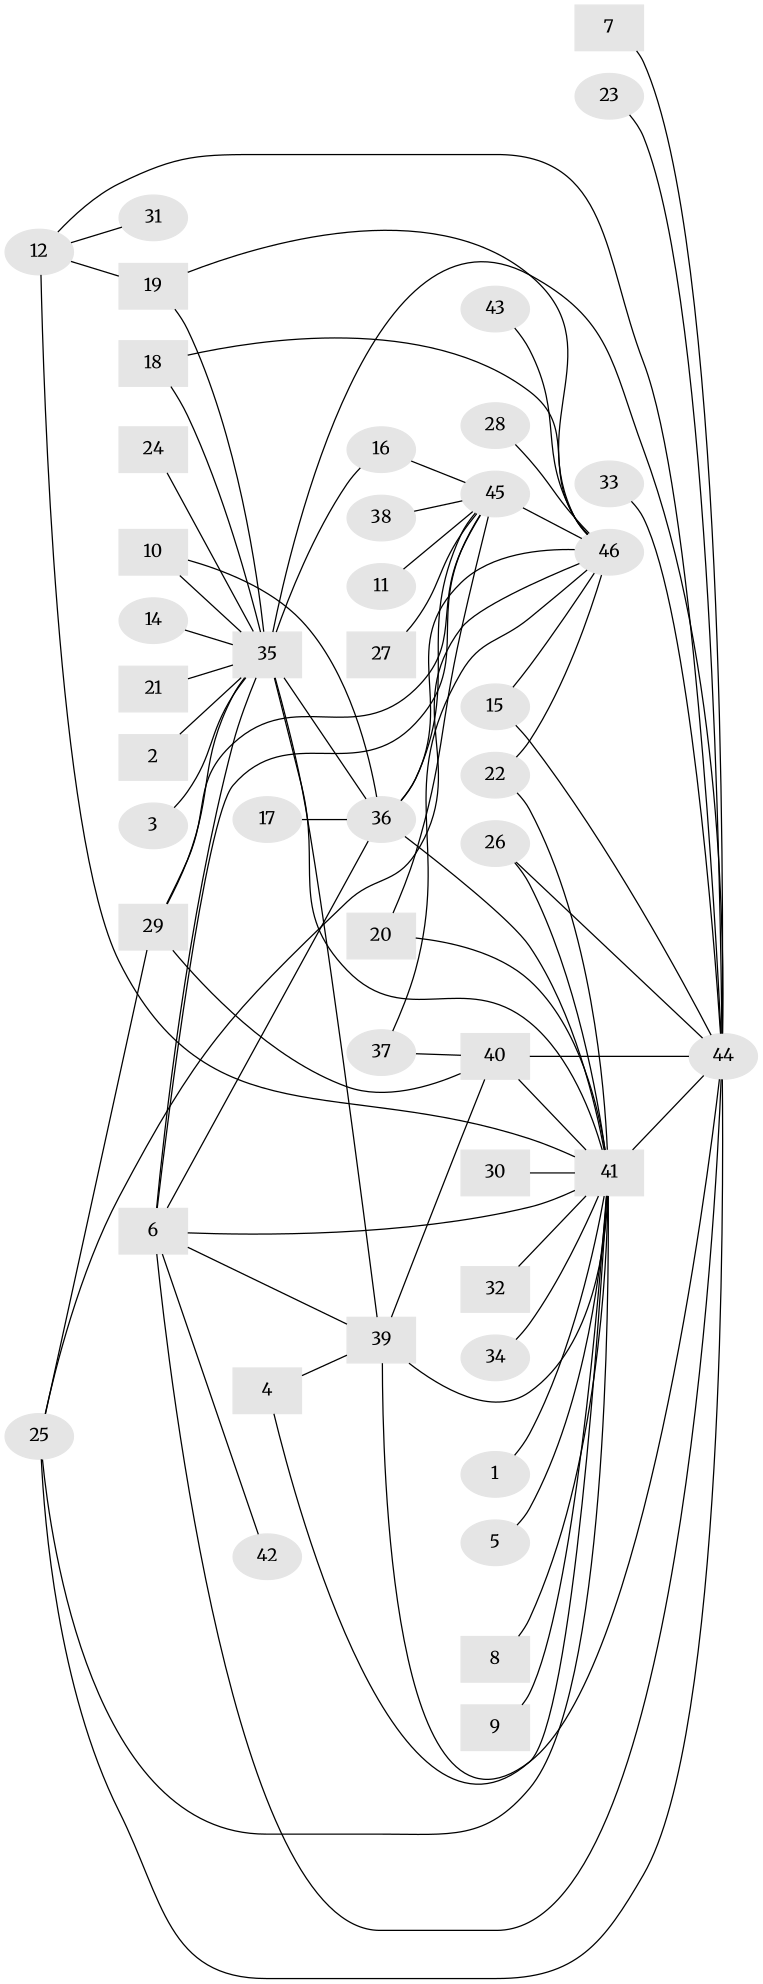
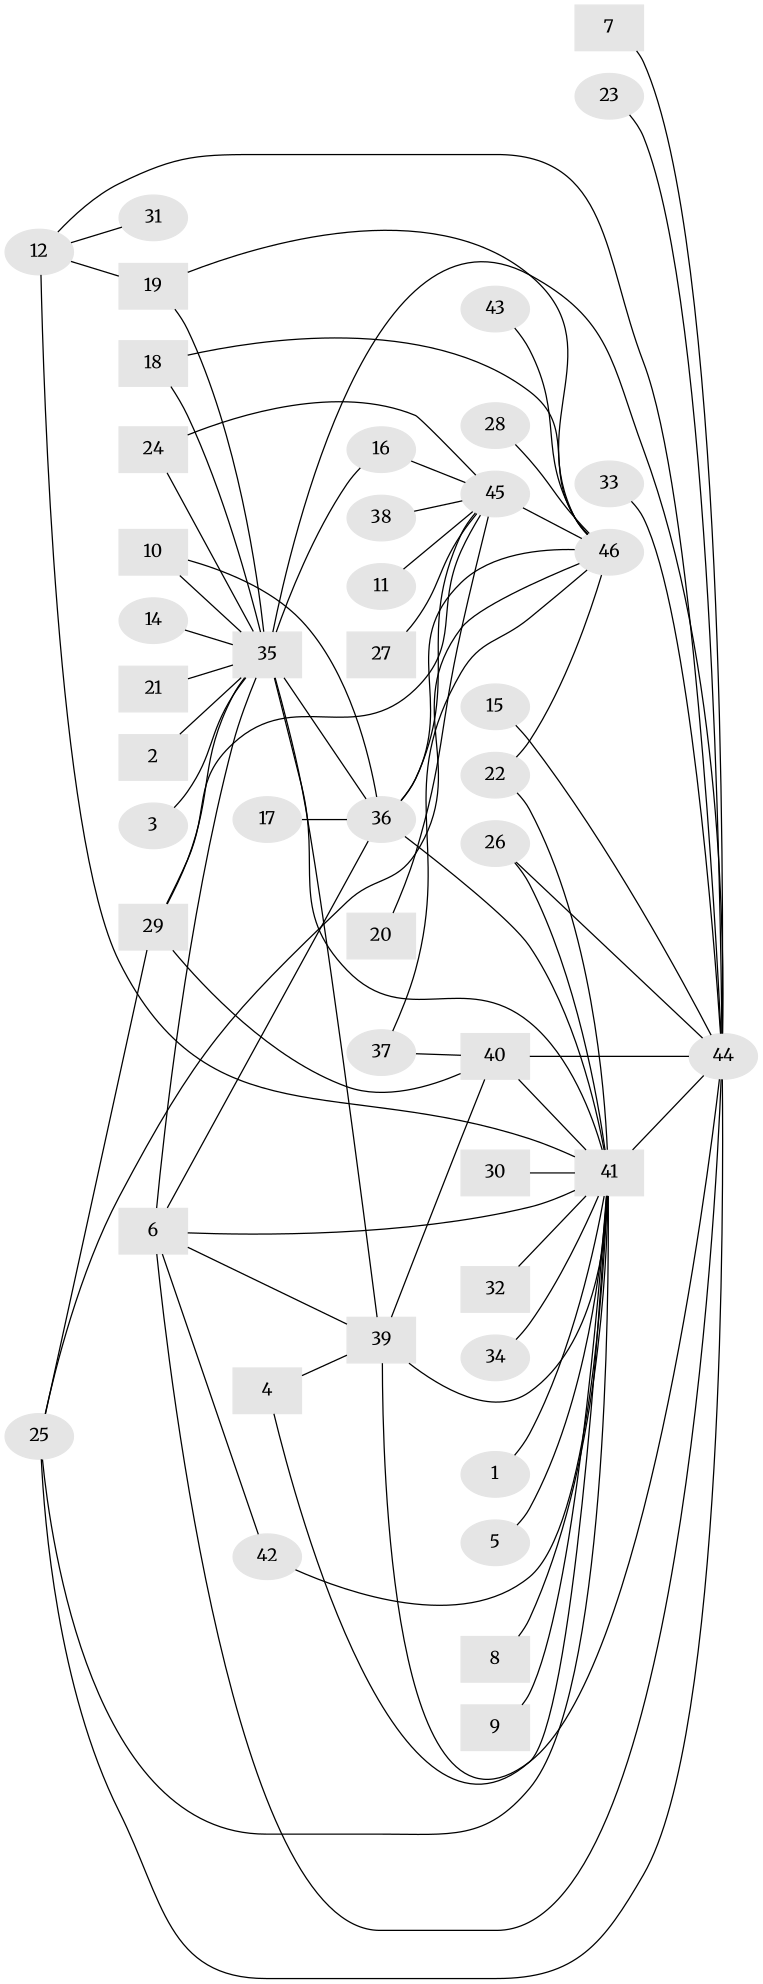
edge "46" -- "15": removed
edge "45" -- "6": now "45" -- "24"
edge "20" -- "41": now "42" -- "41"
